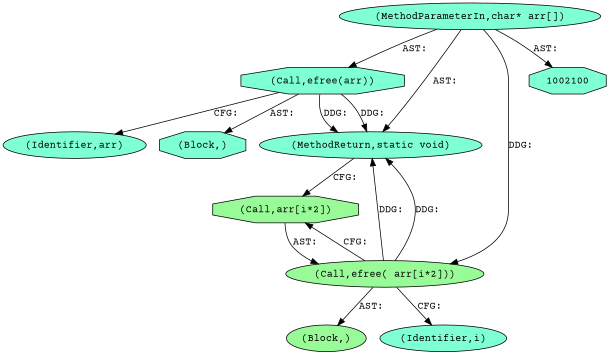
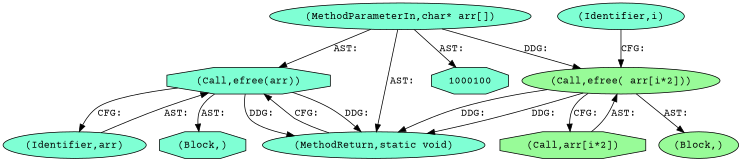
node "1002100": label "1002100" -> "1000100"
edge "(Identifier,arr)" -> "(Call,efree(arr))": added, label "AST:"
edge "(MethodReturn,static void)" -> "(Call,arr[i*2])": now "(MethodReturn,static void)" -> "(Call,efree(arr))"
edge "(Call,efree( arr[i*2]))" -> "(Identifier,i)": reversed
